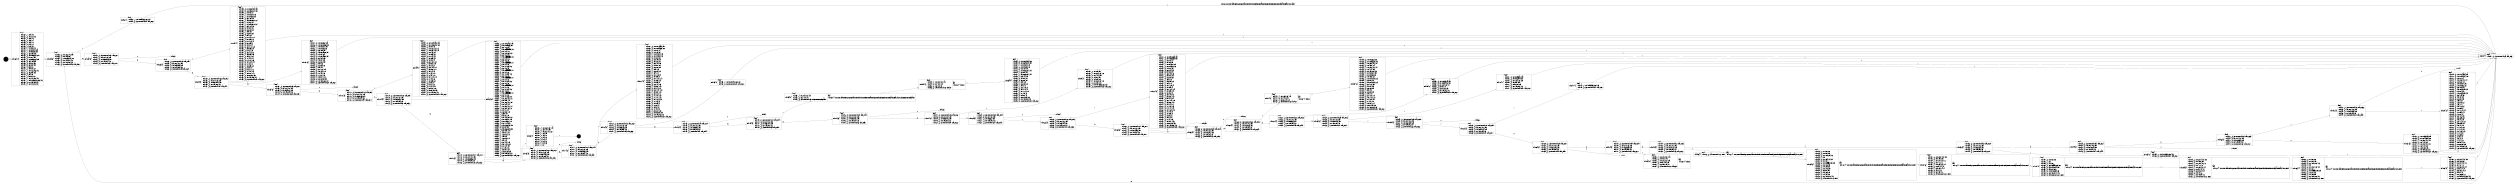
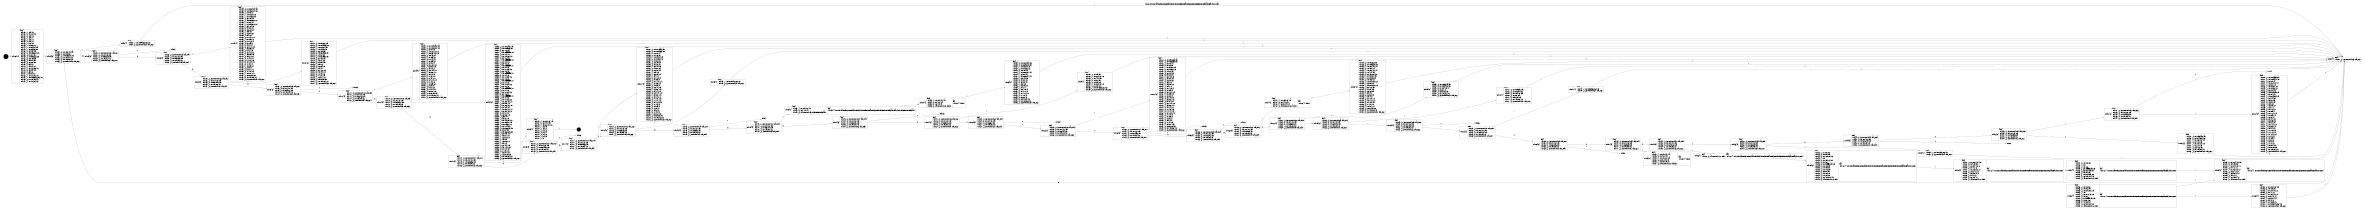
edge "0x401e0f [39]" -> "0x401e36 [44]": reversed
